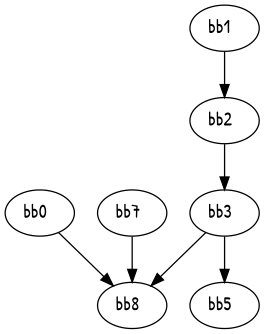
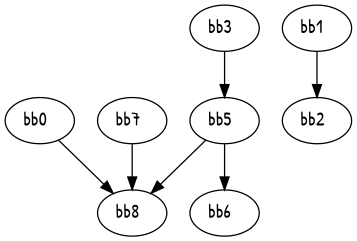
edge "bb2" -> "bb3": removed
node "bb6": added
edge "bb3" -> "bb8": now "bb5" -> "bb8"
